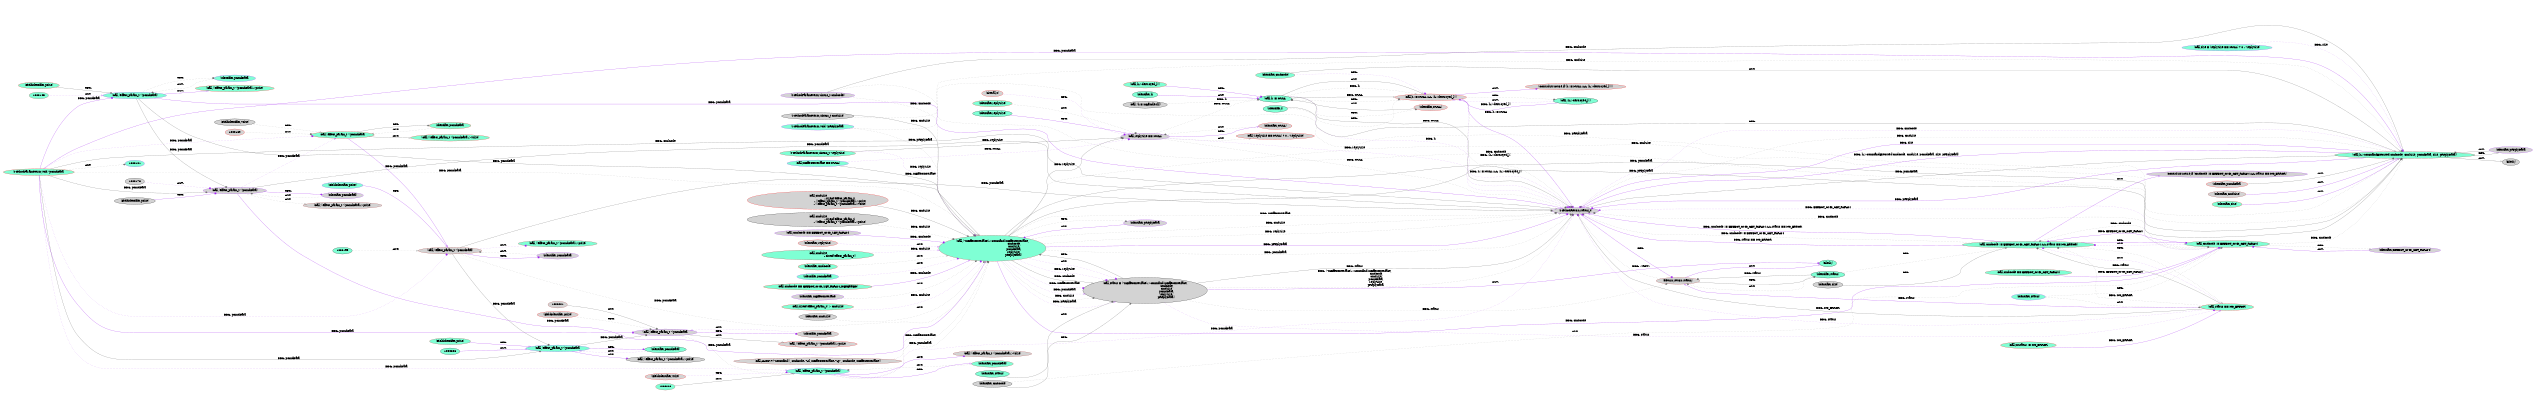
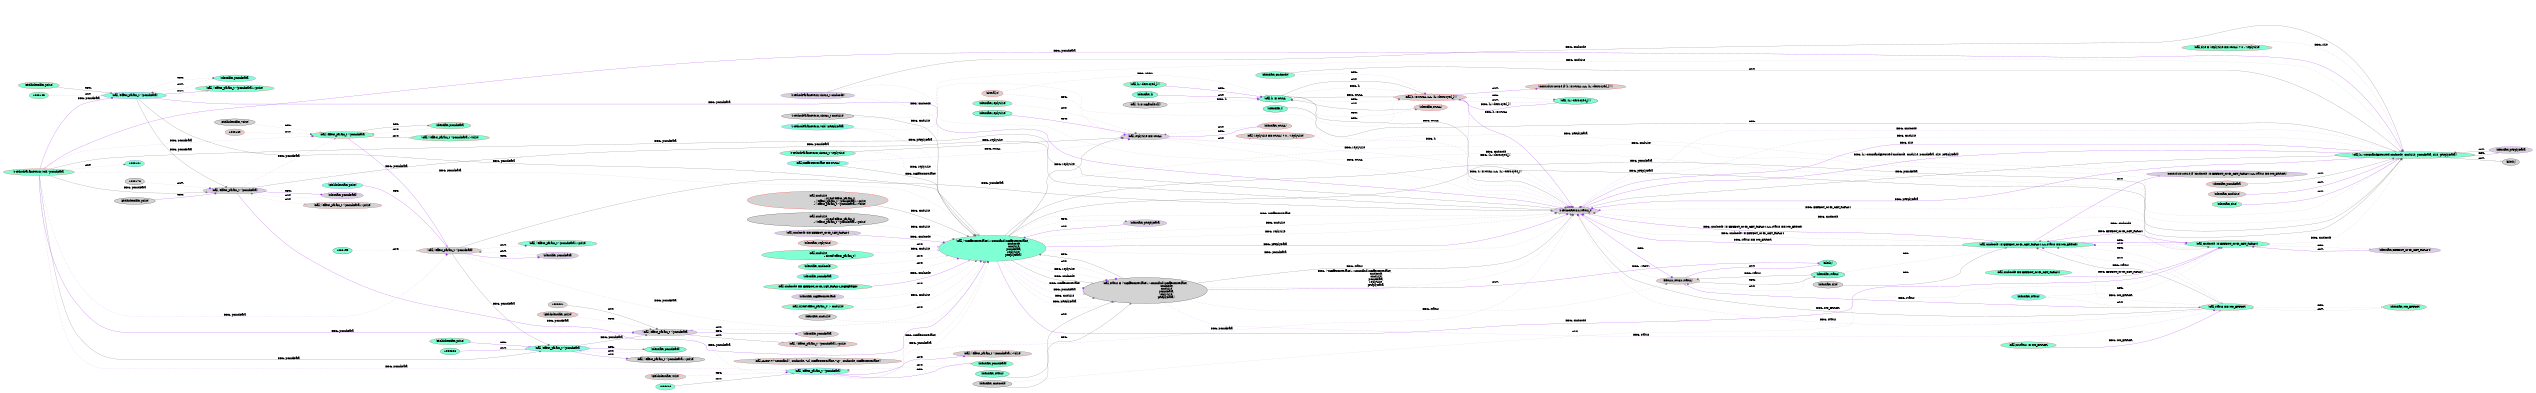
node "(Call,size = (replySize == NULL) ? 0 : *replySize)": color purple -> red
edge "(Call,replySize == NULL)" -> "(Call,h != NULL)": now "(Literal,0)" -> "(Call,h != NULL)"
edge "(MethodParameterIn,void *pCmdData)" -> "(MethodReturn,status_t)": label "DDG: cmdCode" -> "DDG: pCmdData"
node "(Identifier,NO_ERROR)": added
